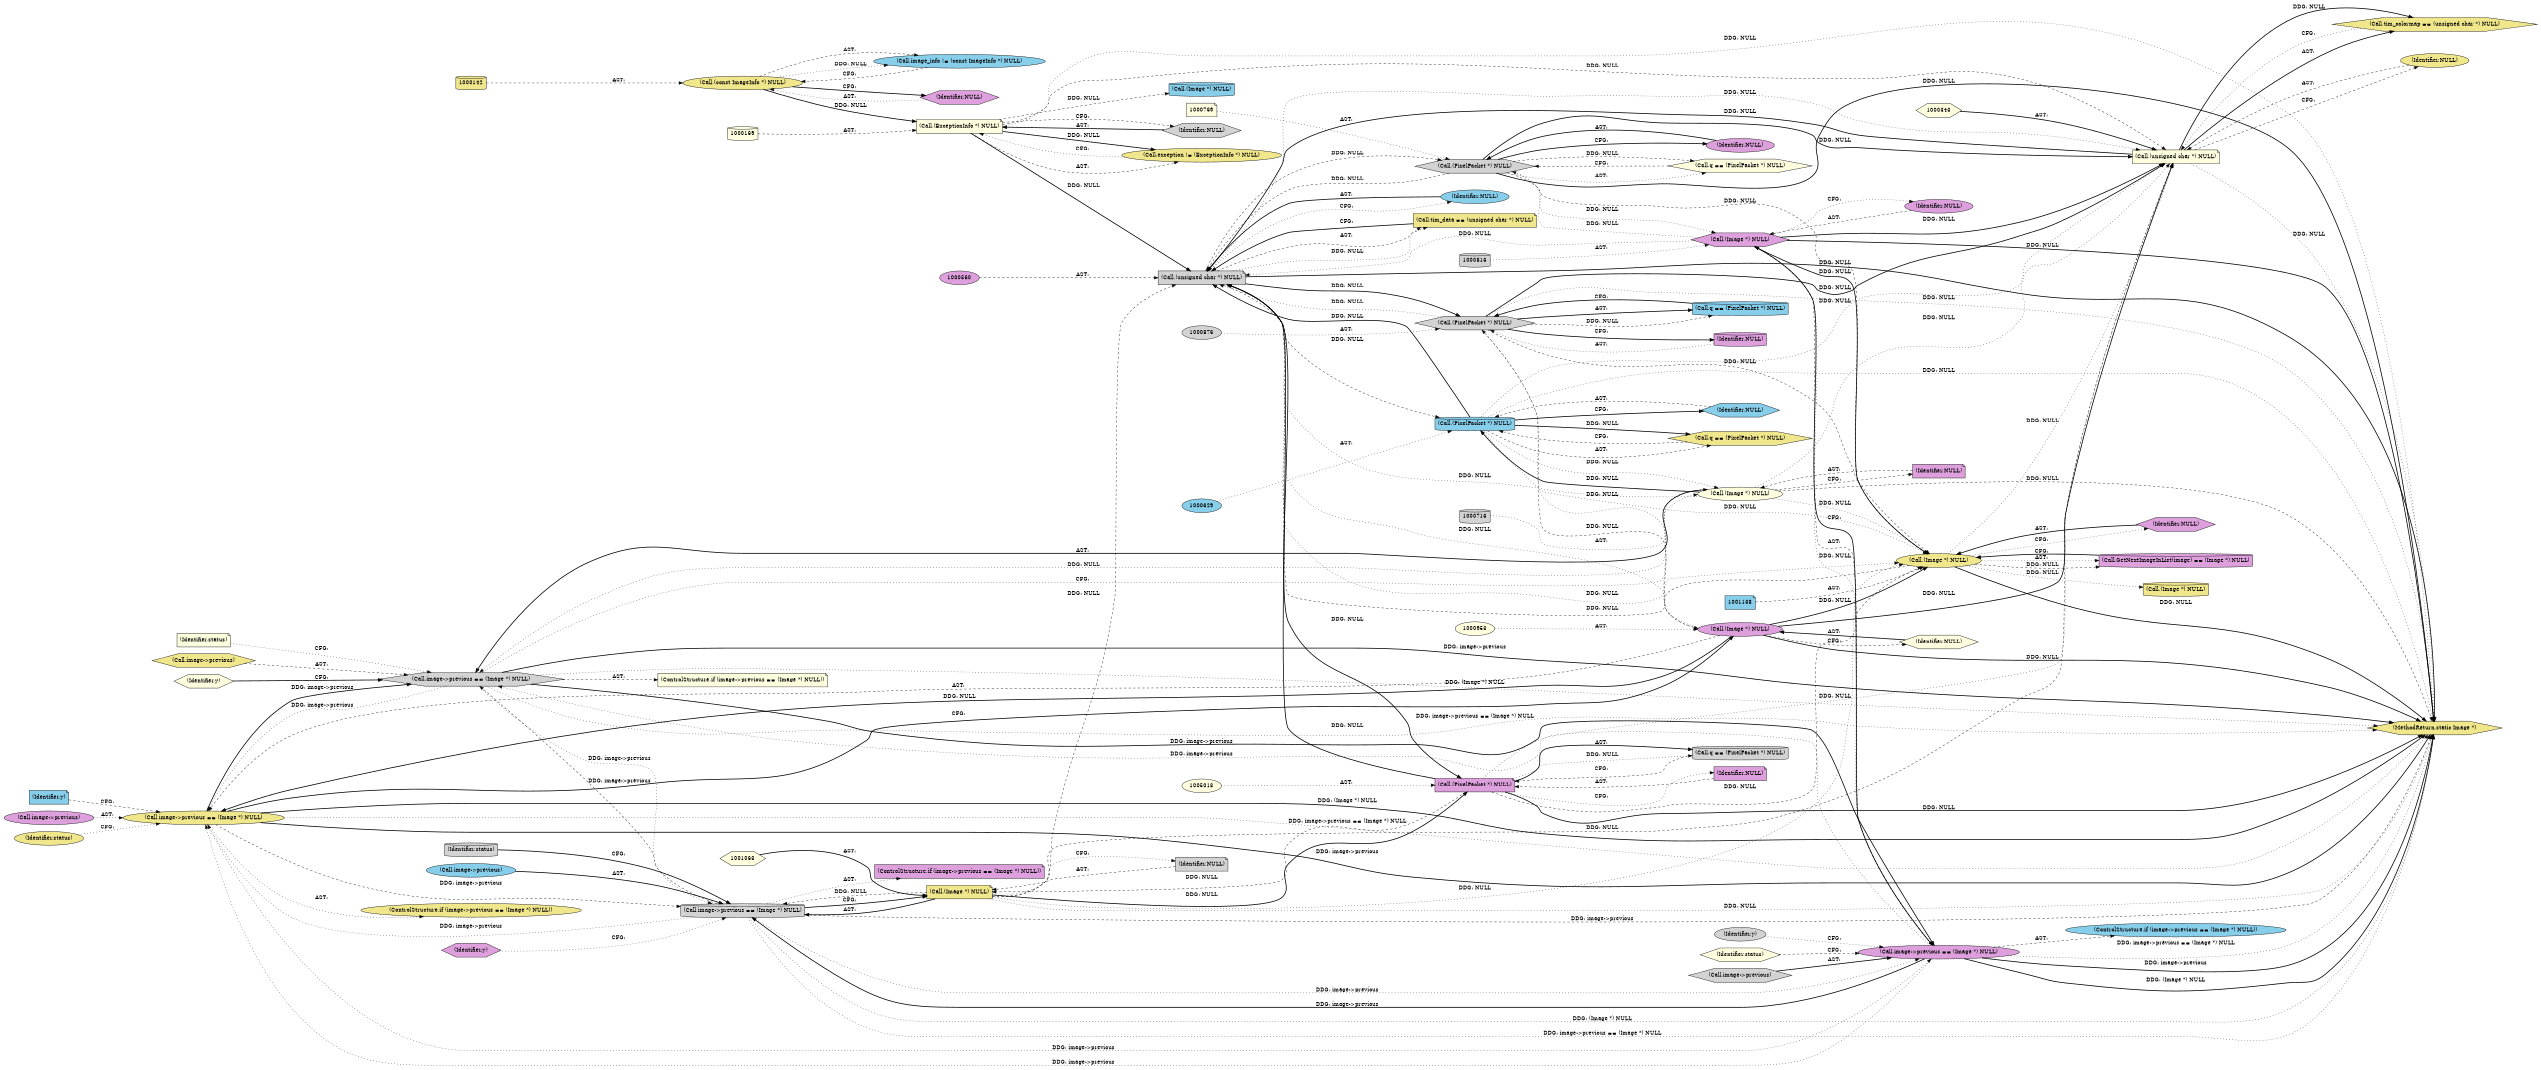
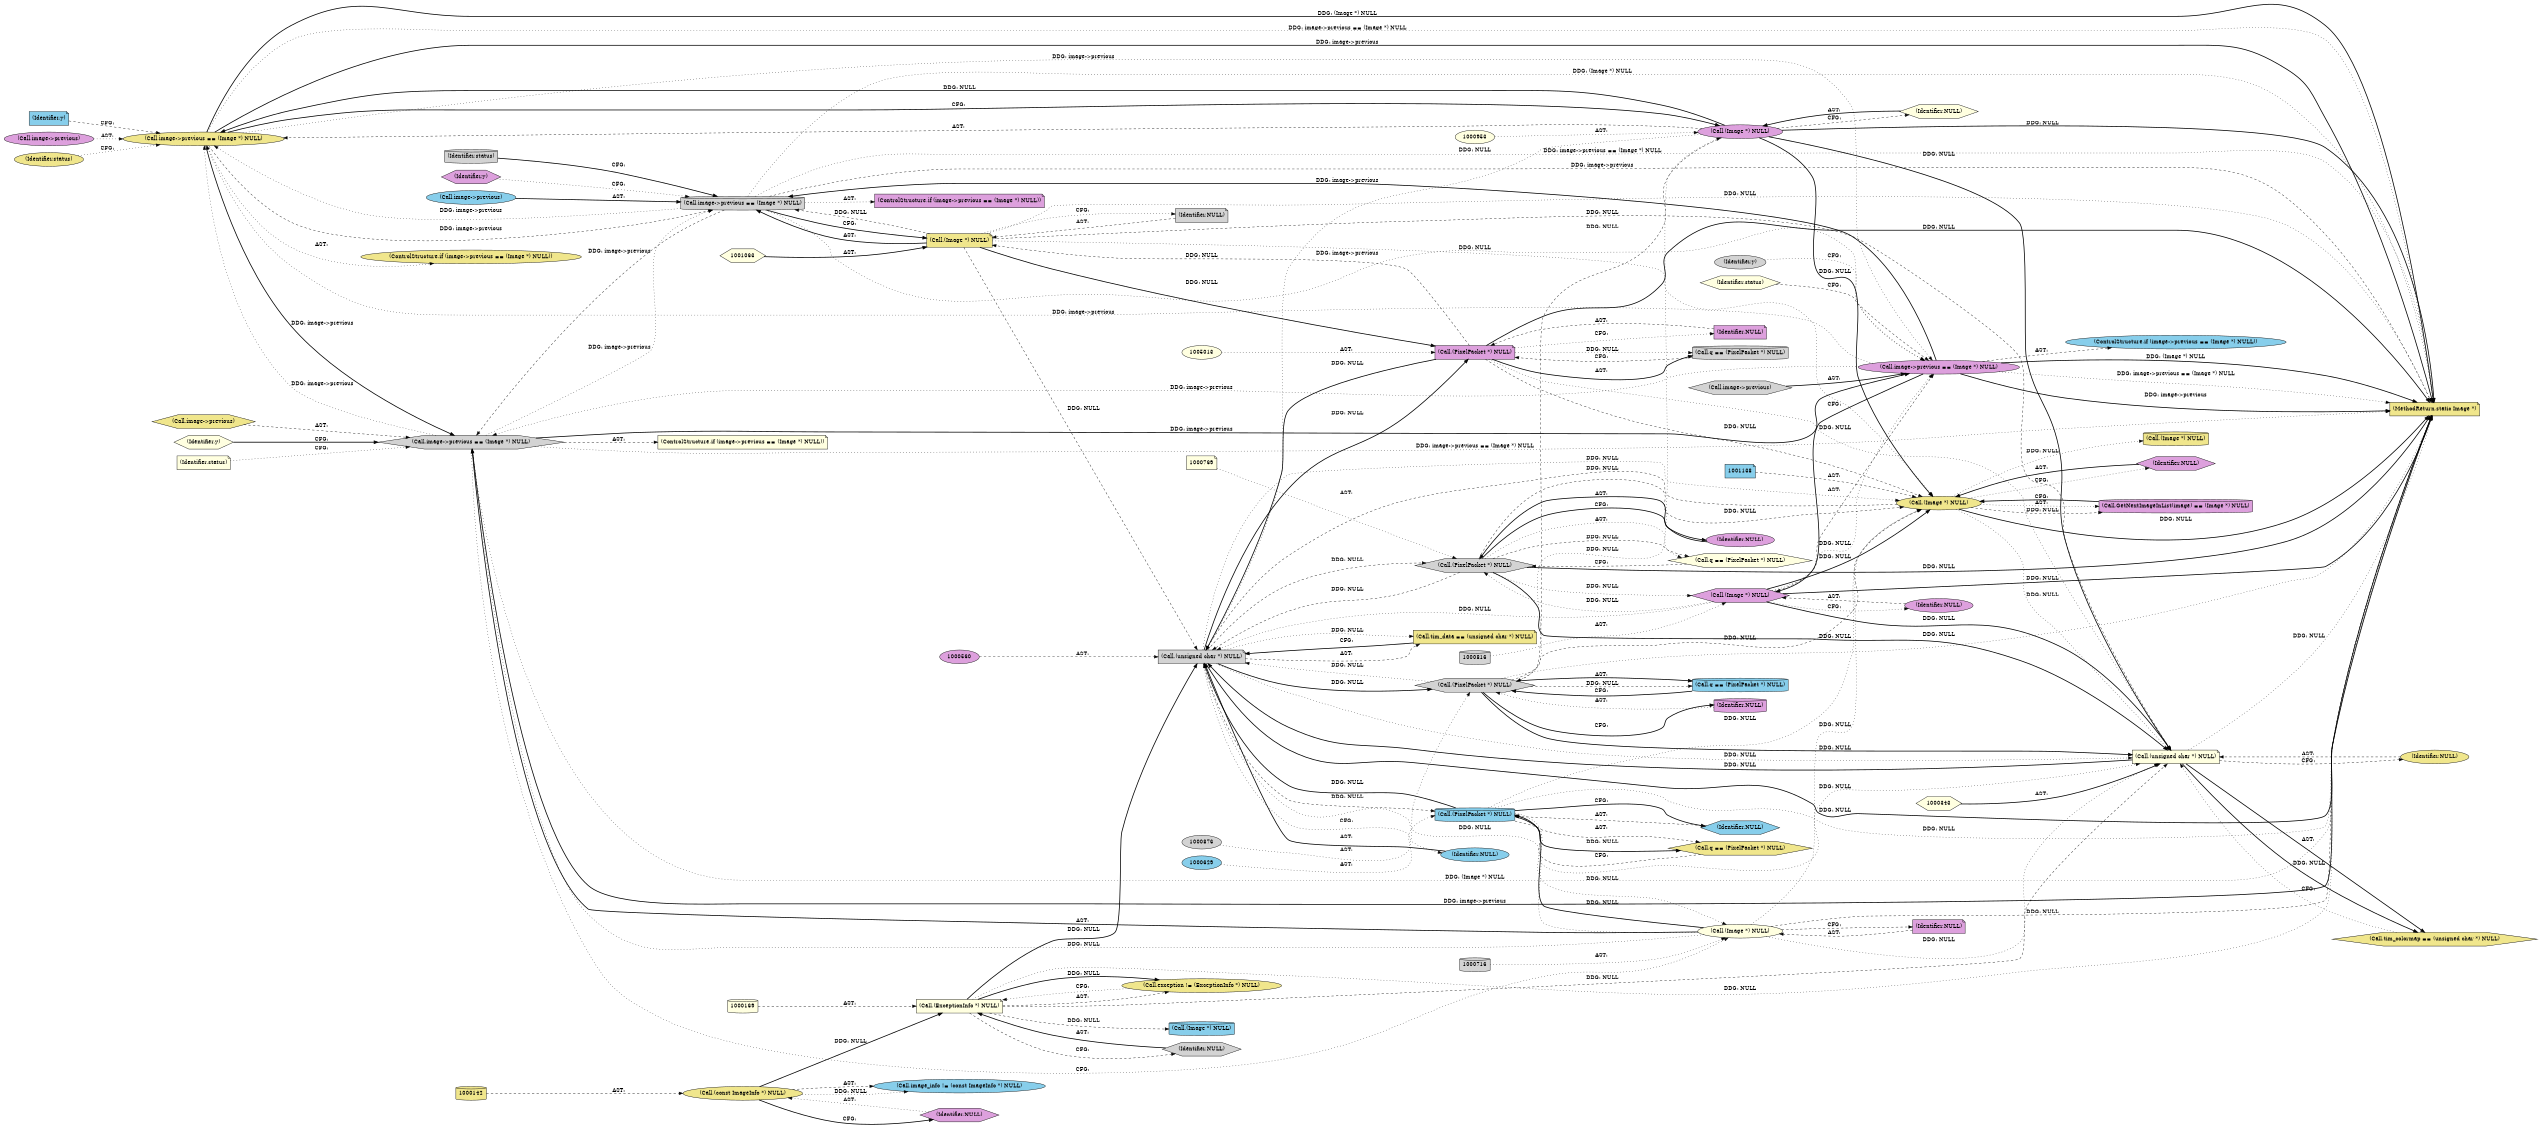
edge "(Call,image_info != (const ImageInfo *) NULL)" -> "(Call,(const ImageInfo *) NULL)": removed, label "CFG:"
node "(MethodReturn,static Image *)": shape hexagon -> note
